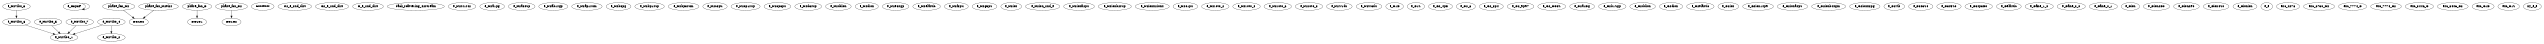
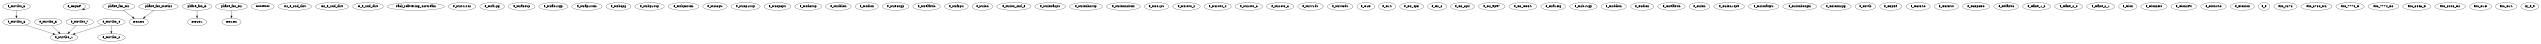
node "e_N2g3pu": removed
node "e_O3p5P": added
